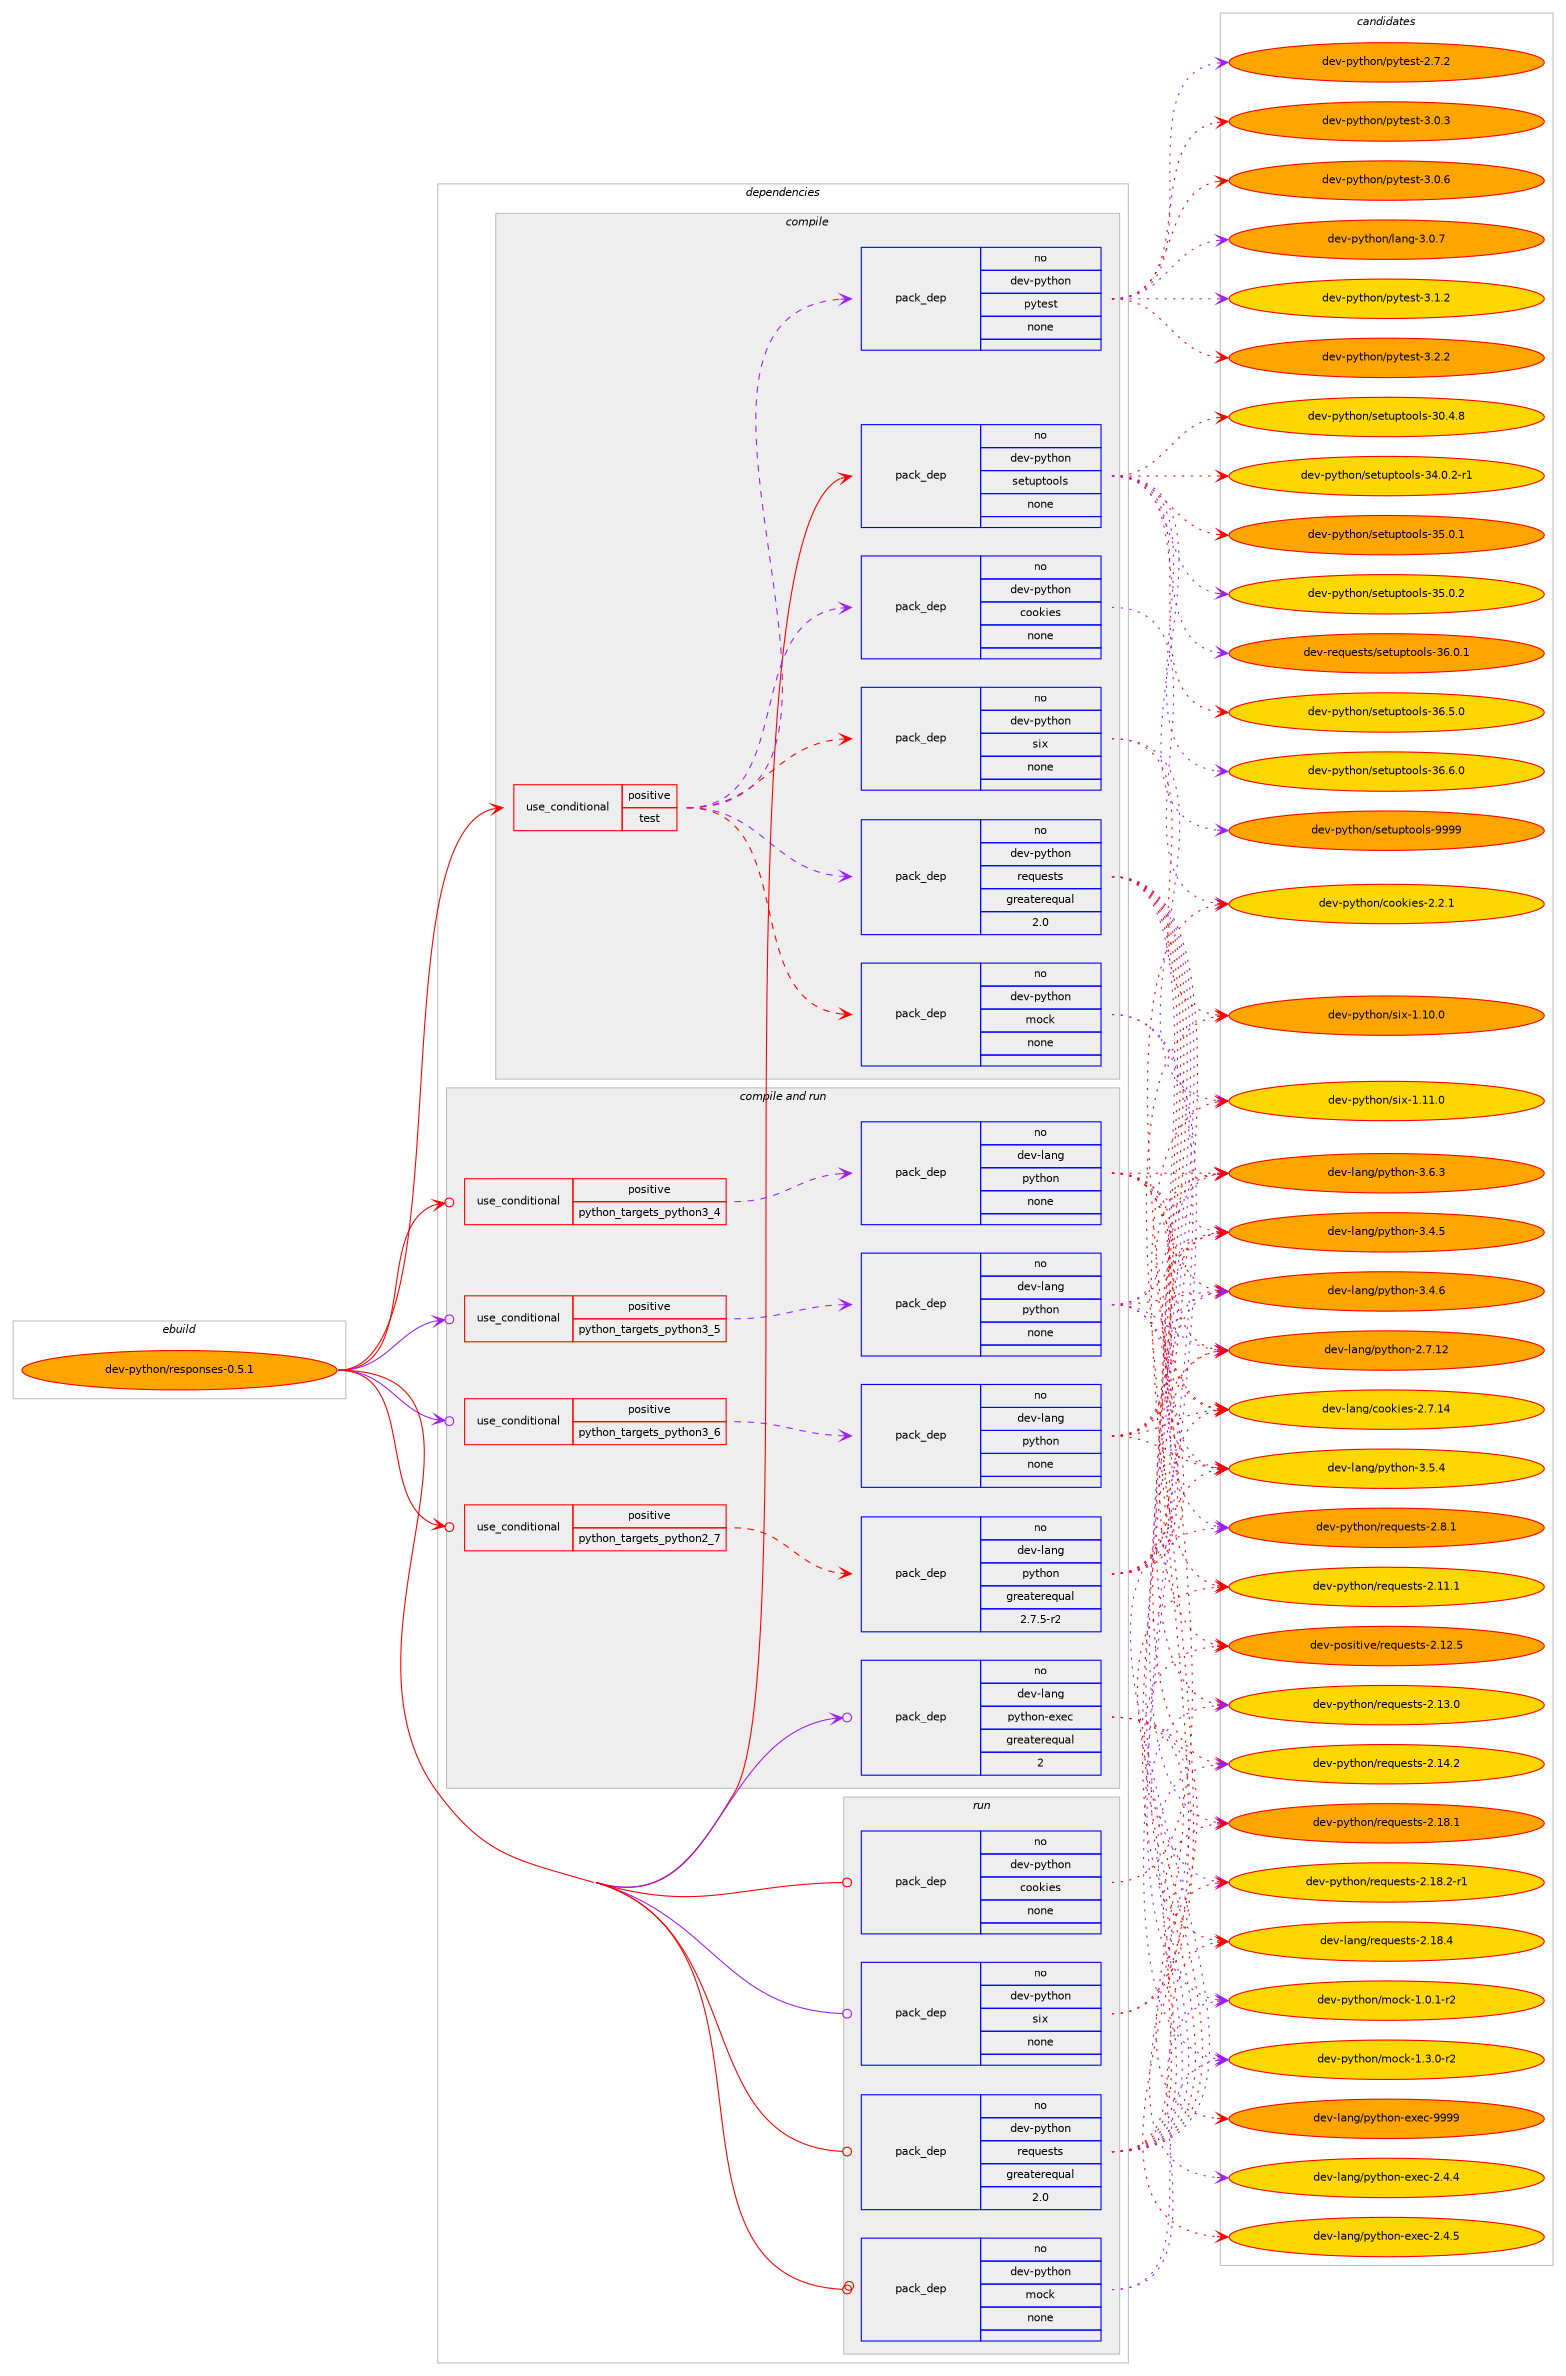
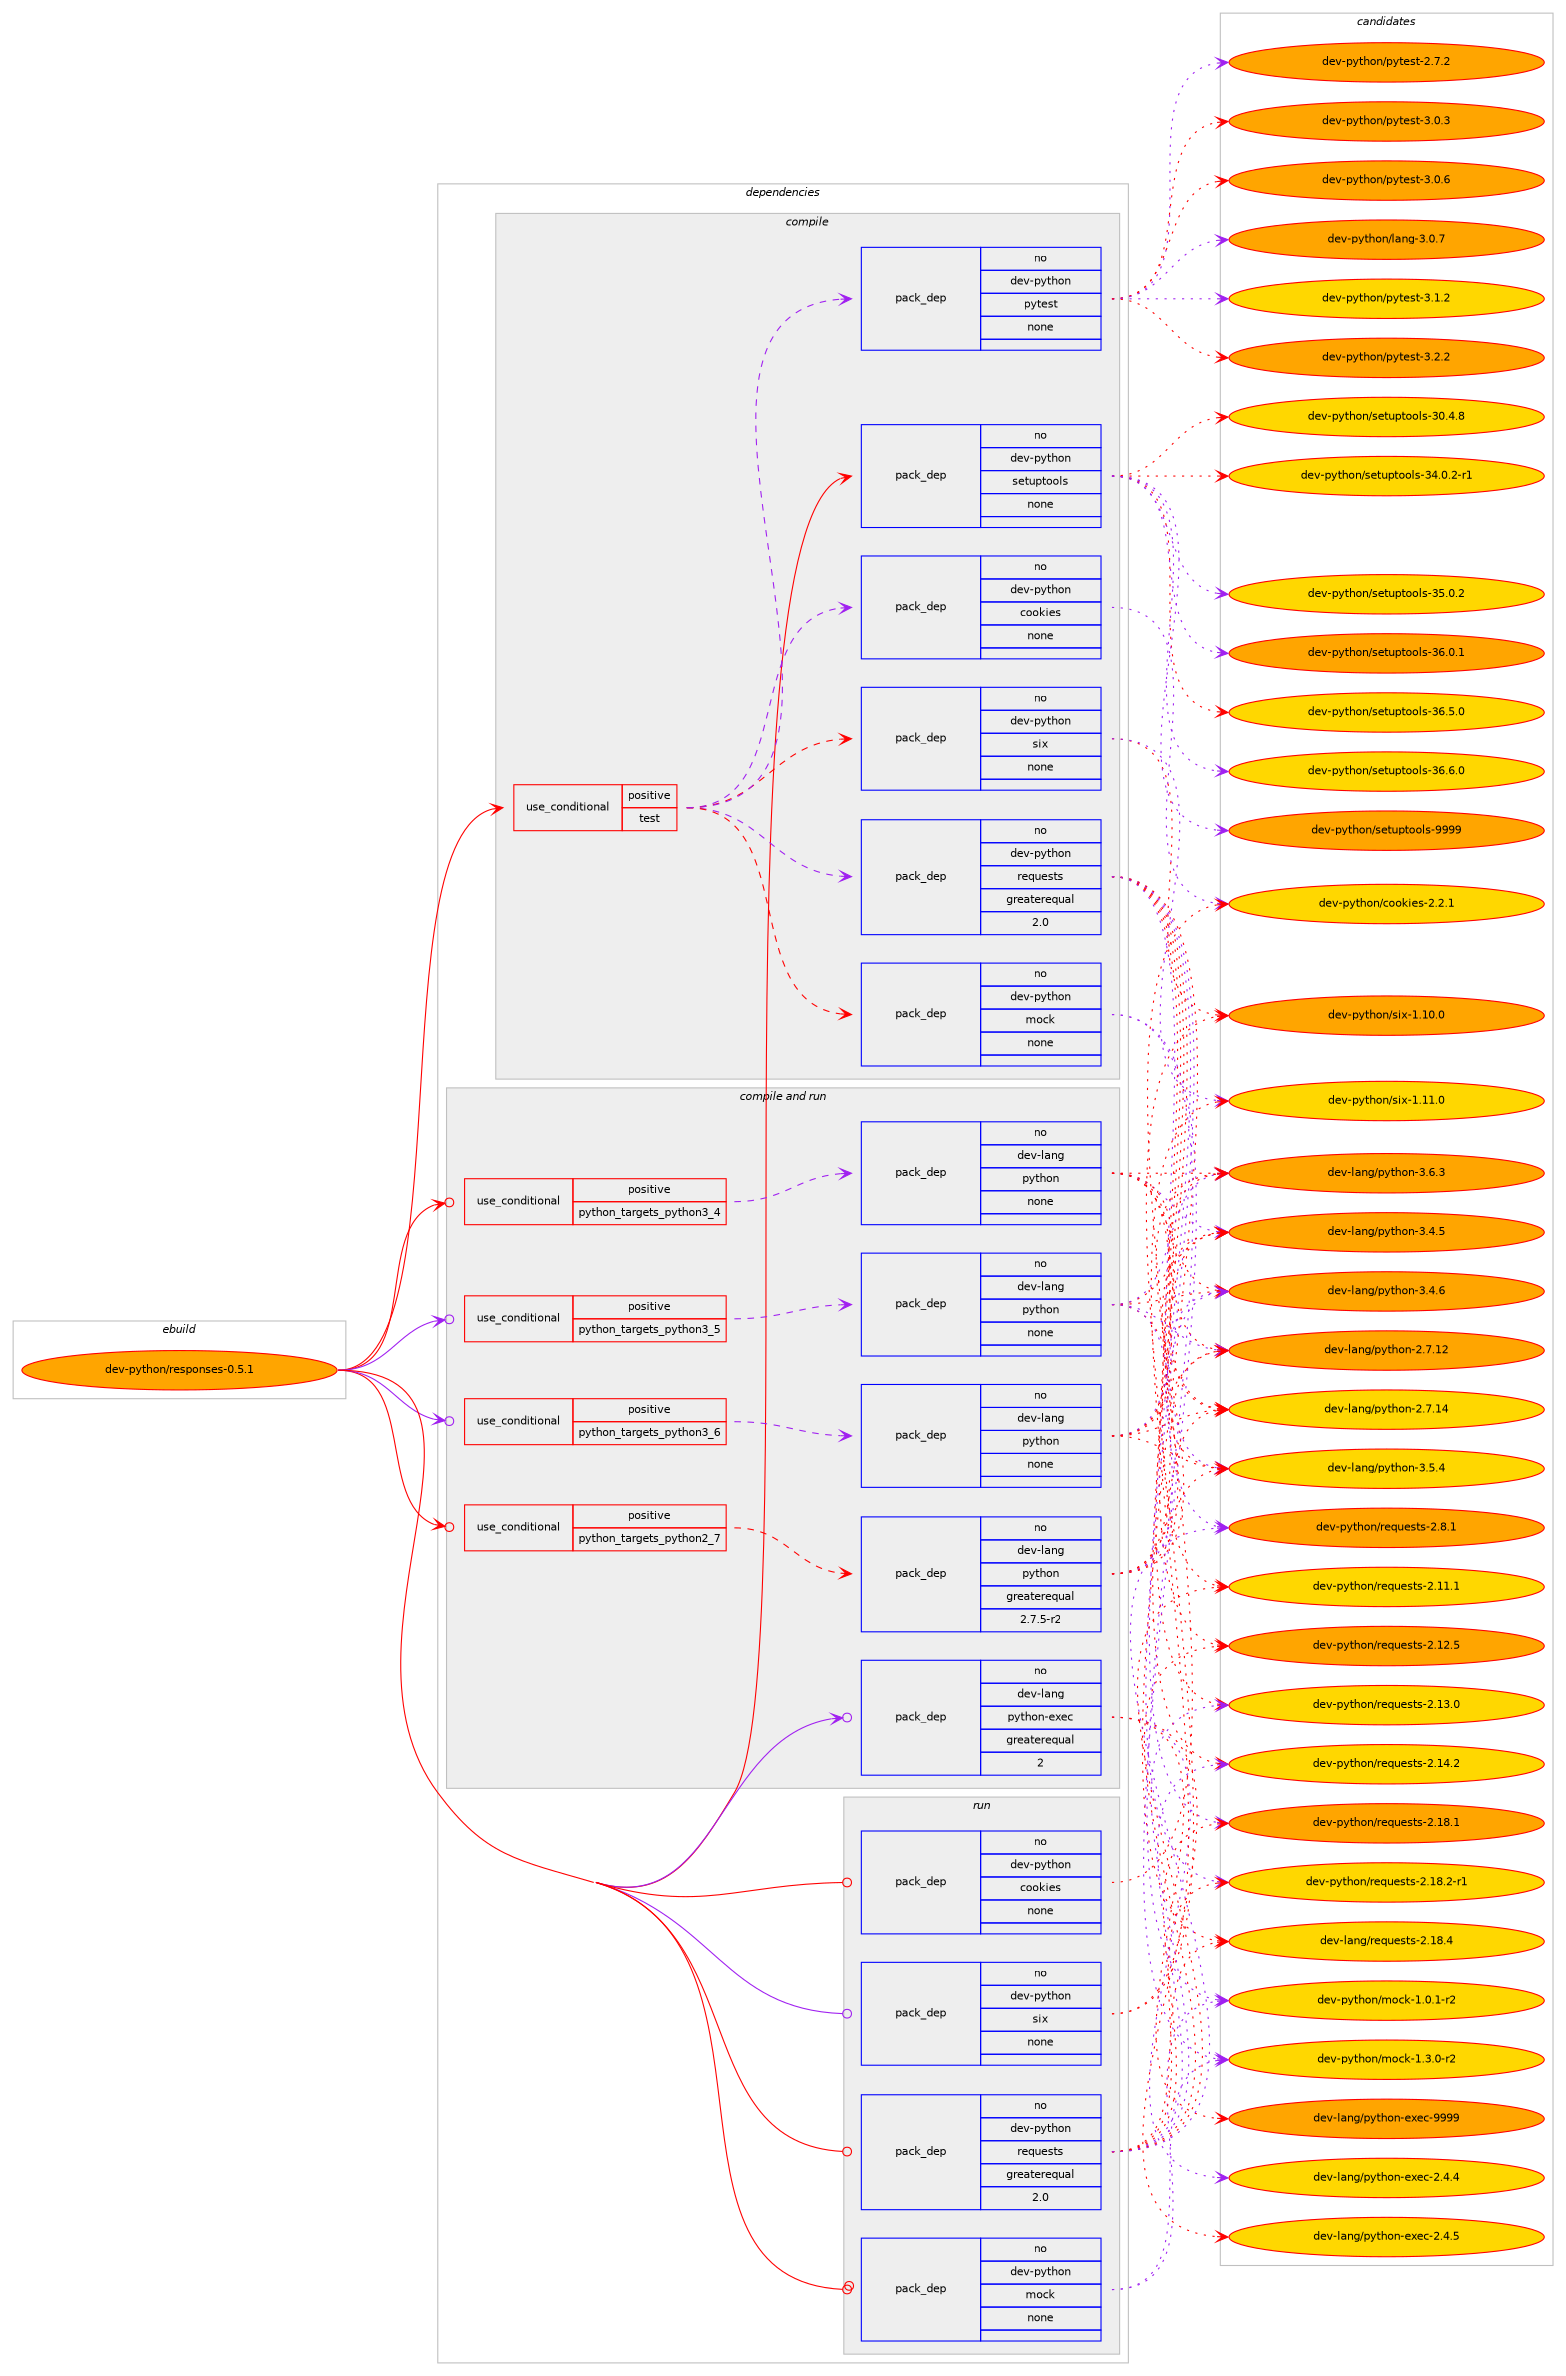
node "dev-python/setuptools-35.0.1": removed
node "dev-requests/setuptools-36.0.1": label "dev-requests/setuptools-36.0.1" -> "dev-python/setuptools-36.0.1"
node "dev-lang/cookies-2.7.14": label "dev-lang/cookies-2.7.14" -> "dev-lang/python-2.7.14"
node "dev-positive/requests-2.12.5": label "dev-positive/requests-2.12.5" -> "dev-python/requests-2.12.5"
